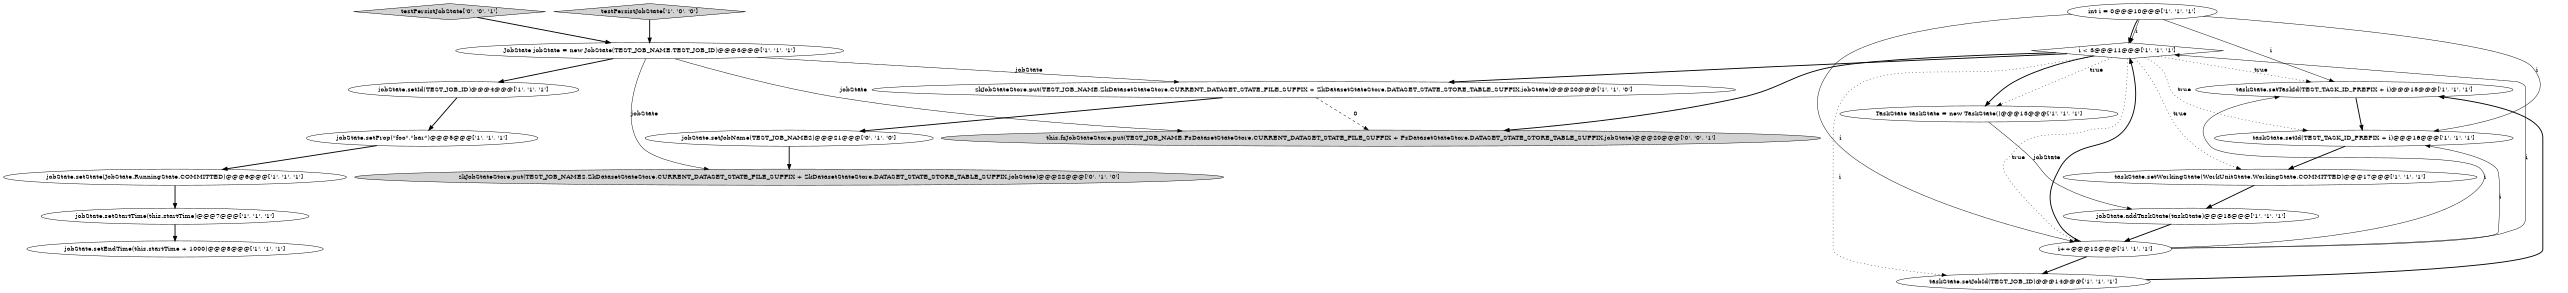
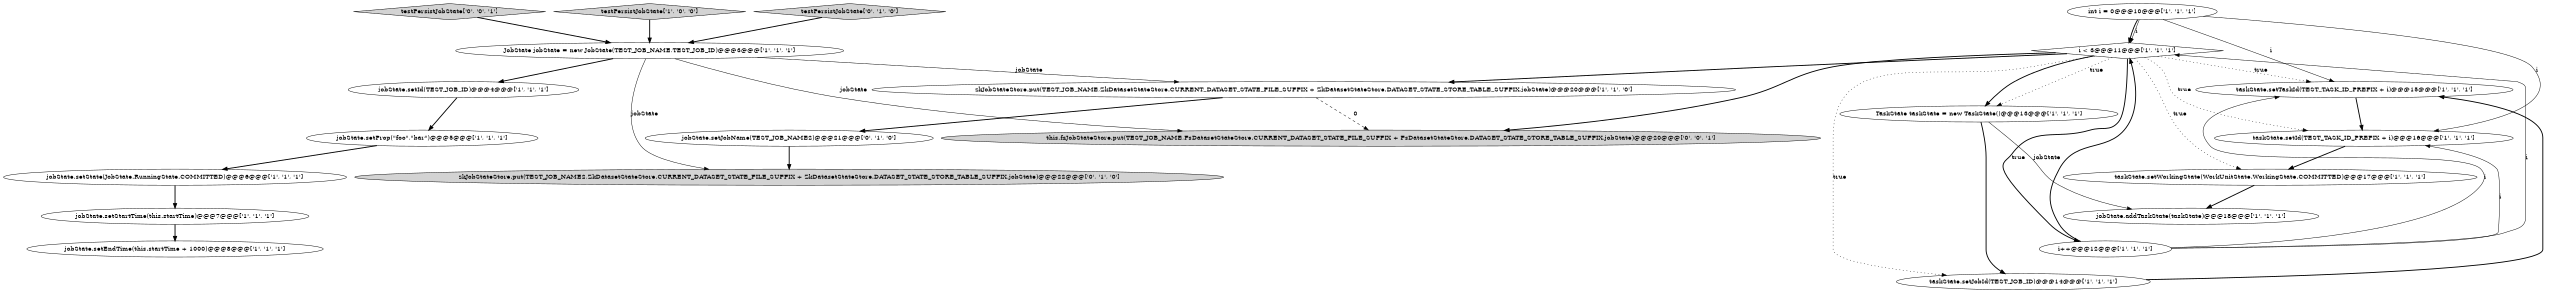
node "testPersistJobState['0', '1', '0']": added
edge "int i = 0@@@10@@@['1', '1', '1']" -> "i++@@@12@@@['1', '1', '1']": removed, label "i"
edge "i < 3@@@11@@@['1', '1', '1']" -> "i++@@@12@@@['1', '1', '1']": style dotted -> bold
edge "i < 3@@@11@@@['1', '1', '1']" -> "taskState.setJobId(TEST_JOB_ID)@@@14@@@['1', '1', '1']": label "i" -> "true"
edge "jobState.addTaskState(taskState)@@@18@@@['1', '1', '1']" -> "i++@@@12@@@['1', '1', '1']": removed
edge "i++@@@12@@@['1', '1', '1']" -> "taskState.setJobId(TEST_JOB_ID)@@@14@@@['1', '1', '1']": now "TaskState taskState = new TaskState()@@@13@@@['1', '1', '1']" -> "taskState.setJobId(TEST_JOB_ID)@@@14@@@['1', '1', '1']"
